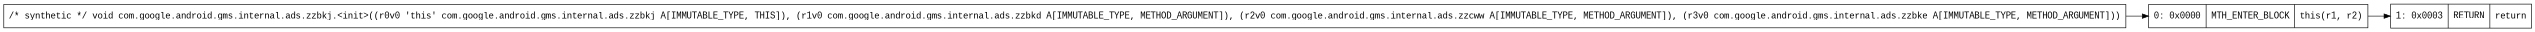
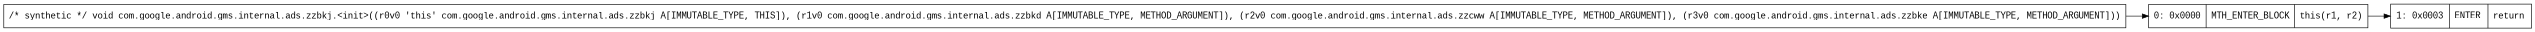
node "1: 0x0003": text "RETURN" -> "ENTER"
